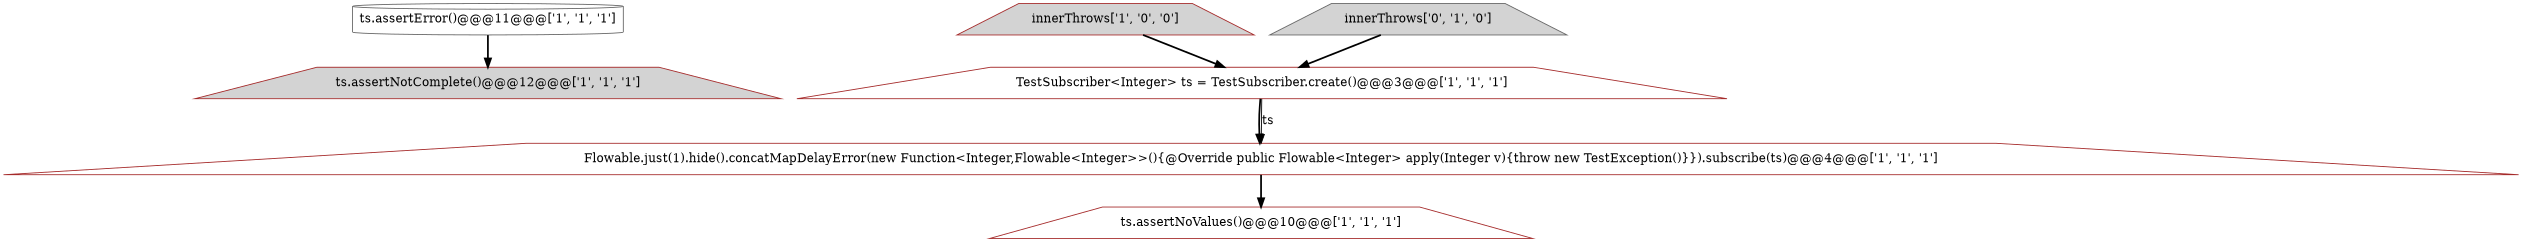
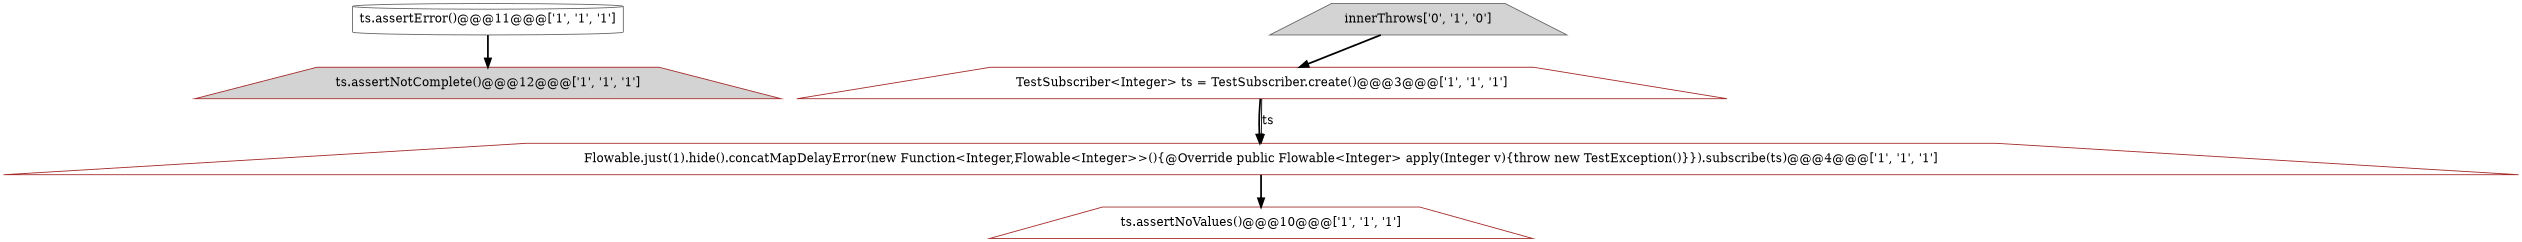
node "innerThrows['1', '0', '0']": removed
